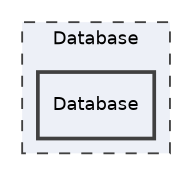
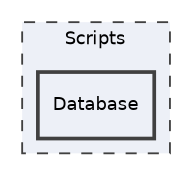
cluster "Database": label "Database" -> "Scripts"
